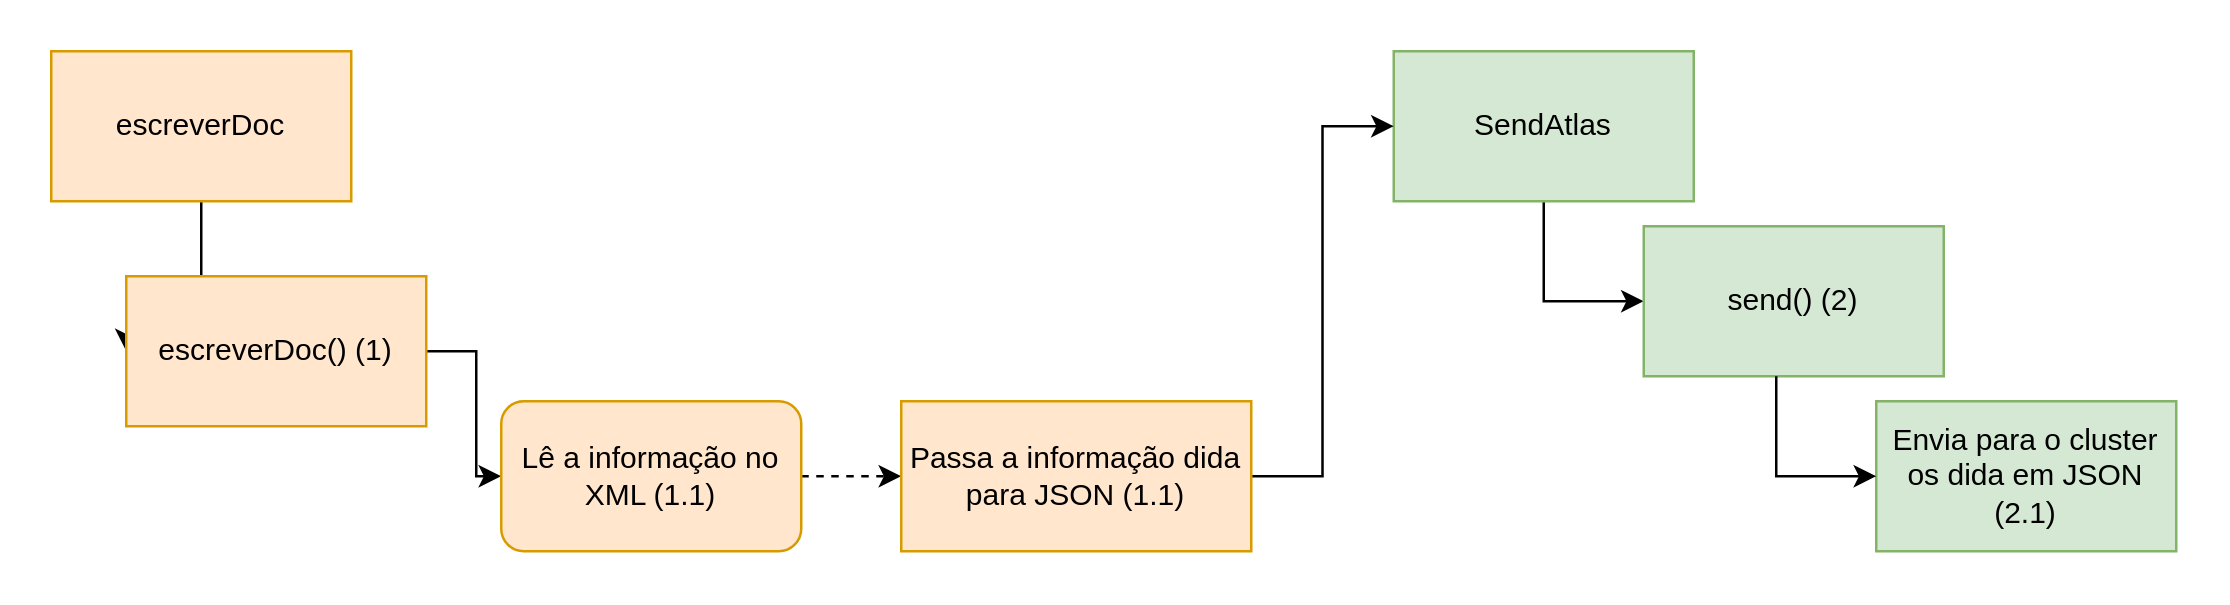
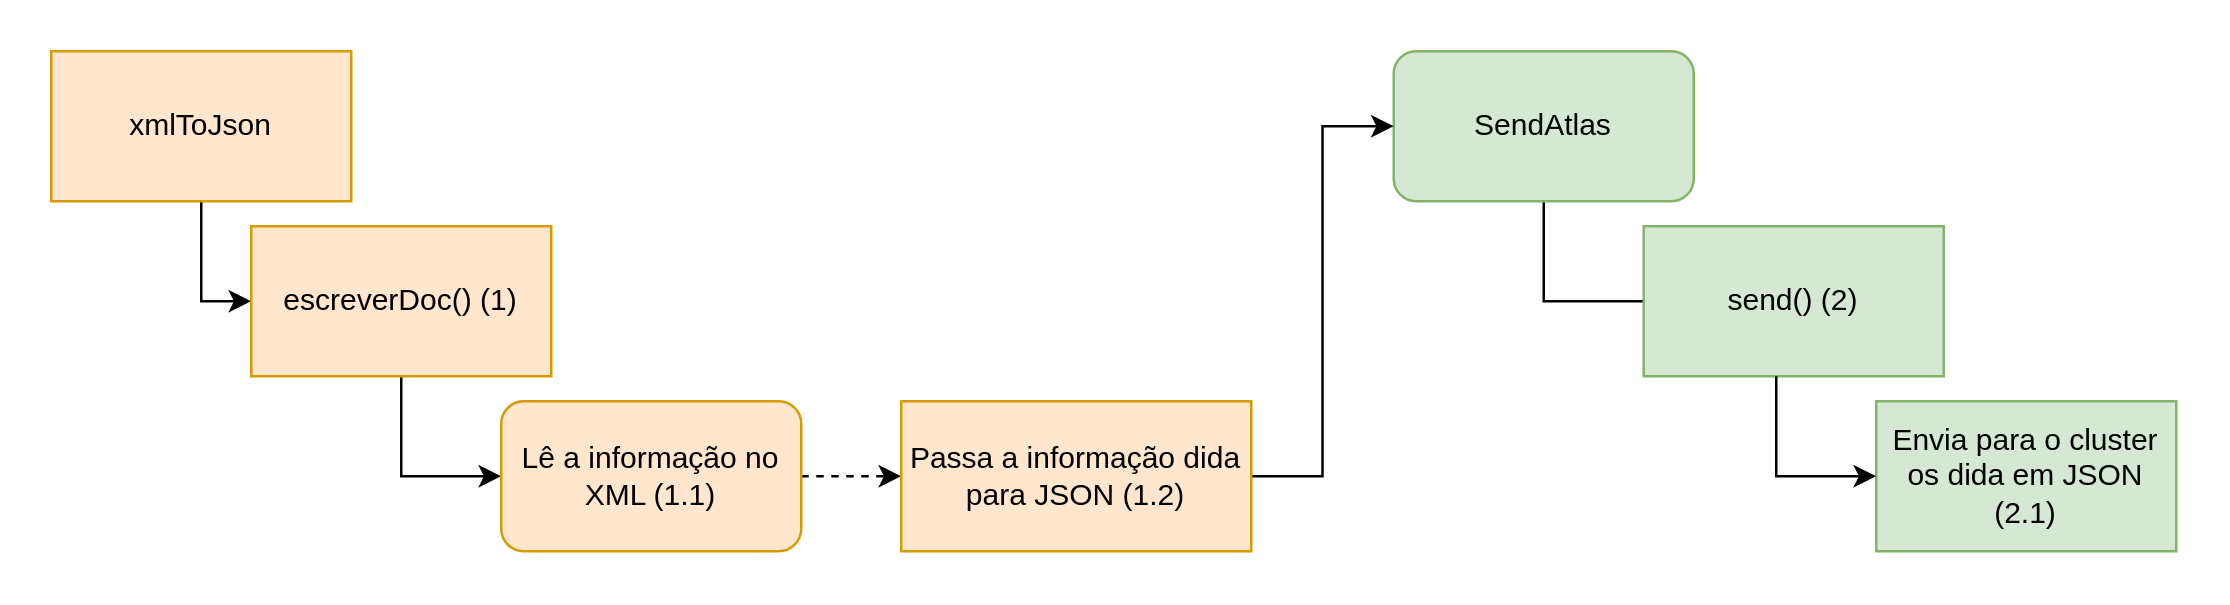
node "escreverDoc": label "escreverDoc" -> "xmlToJson"
node "SendAtlas": shape rectangle -> rounded rectangle
edge "SendAtlas" -> "send() (2)": arrowhead classic -> none
node "escreverDoc() (1)": moved (276, 351) -> (401, 301)
node "Passa a informação dida para JSON (1.1)": label "Passa a informação dida para JSON (1.1)" -> "Passa a informação dida para JSON (1.2)"
